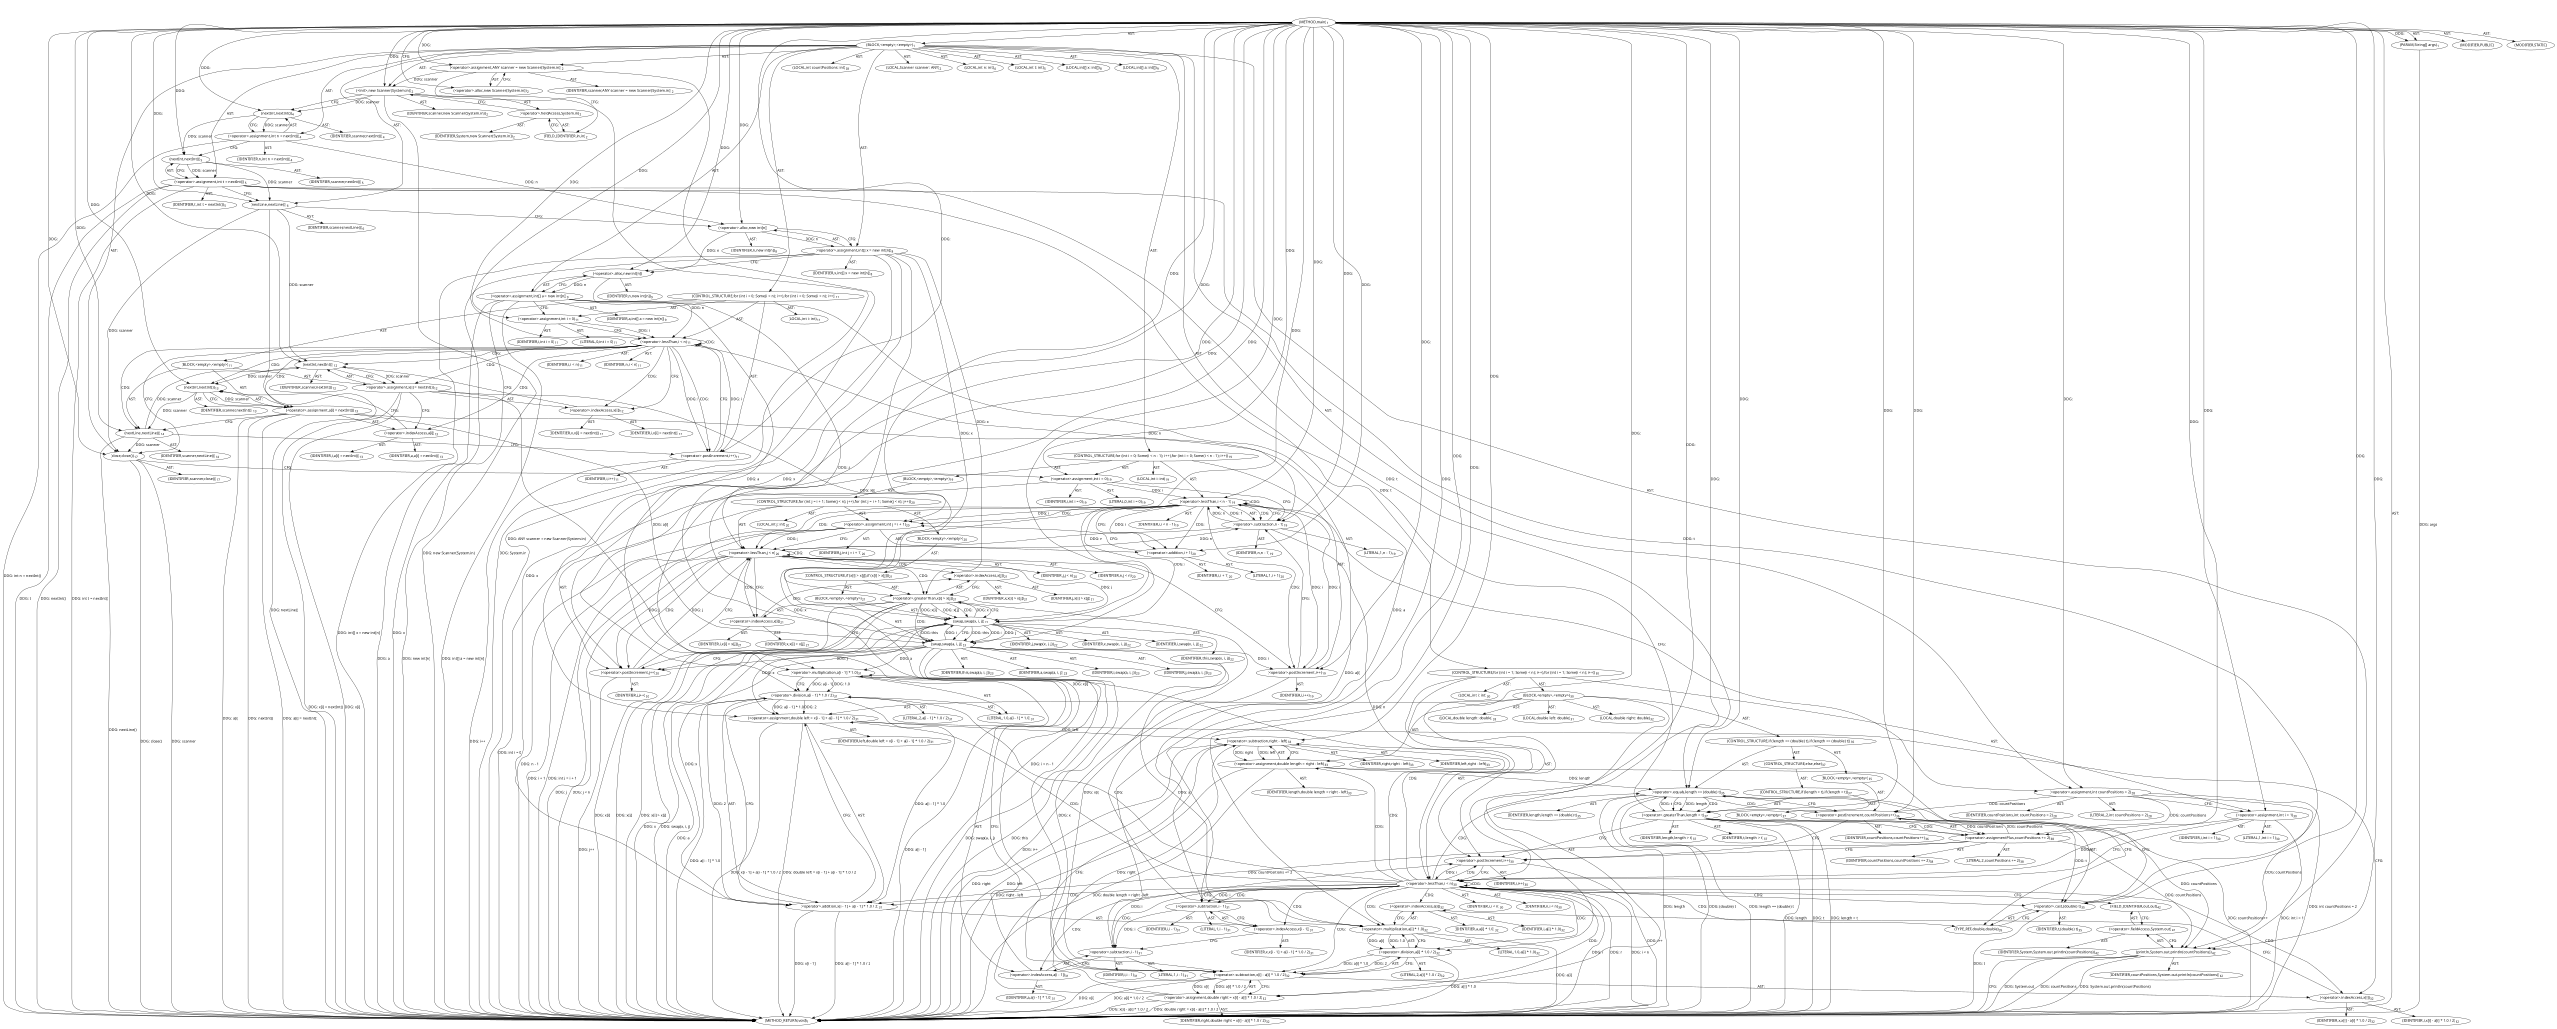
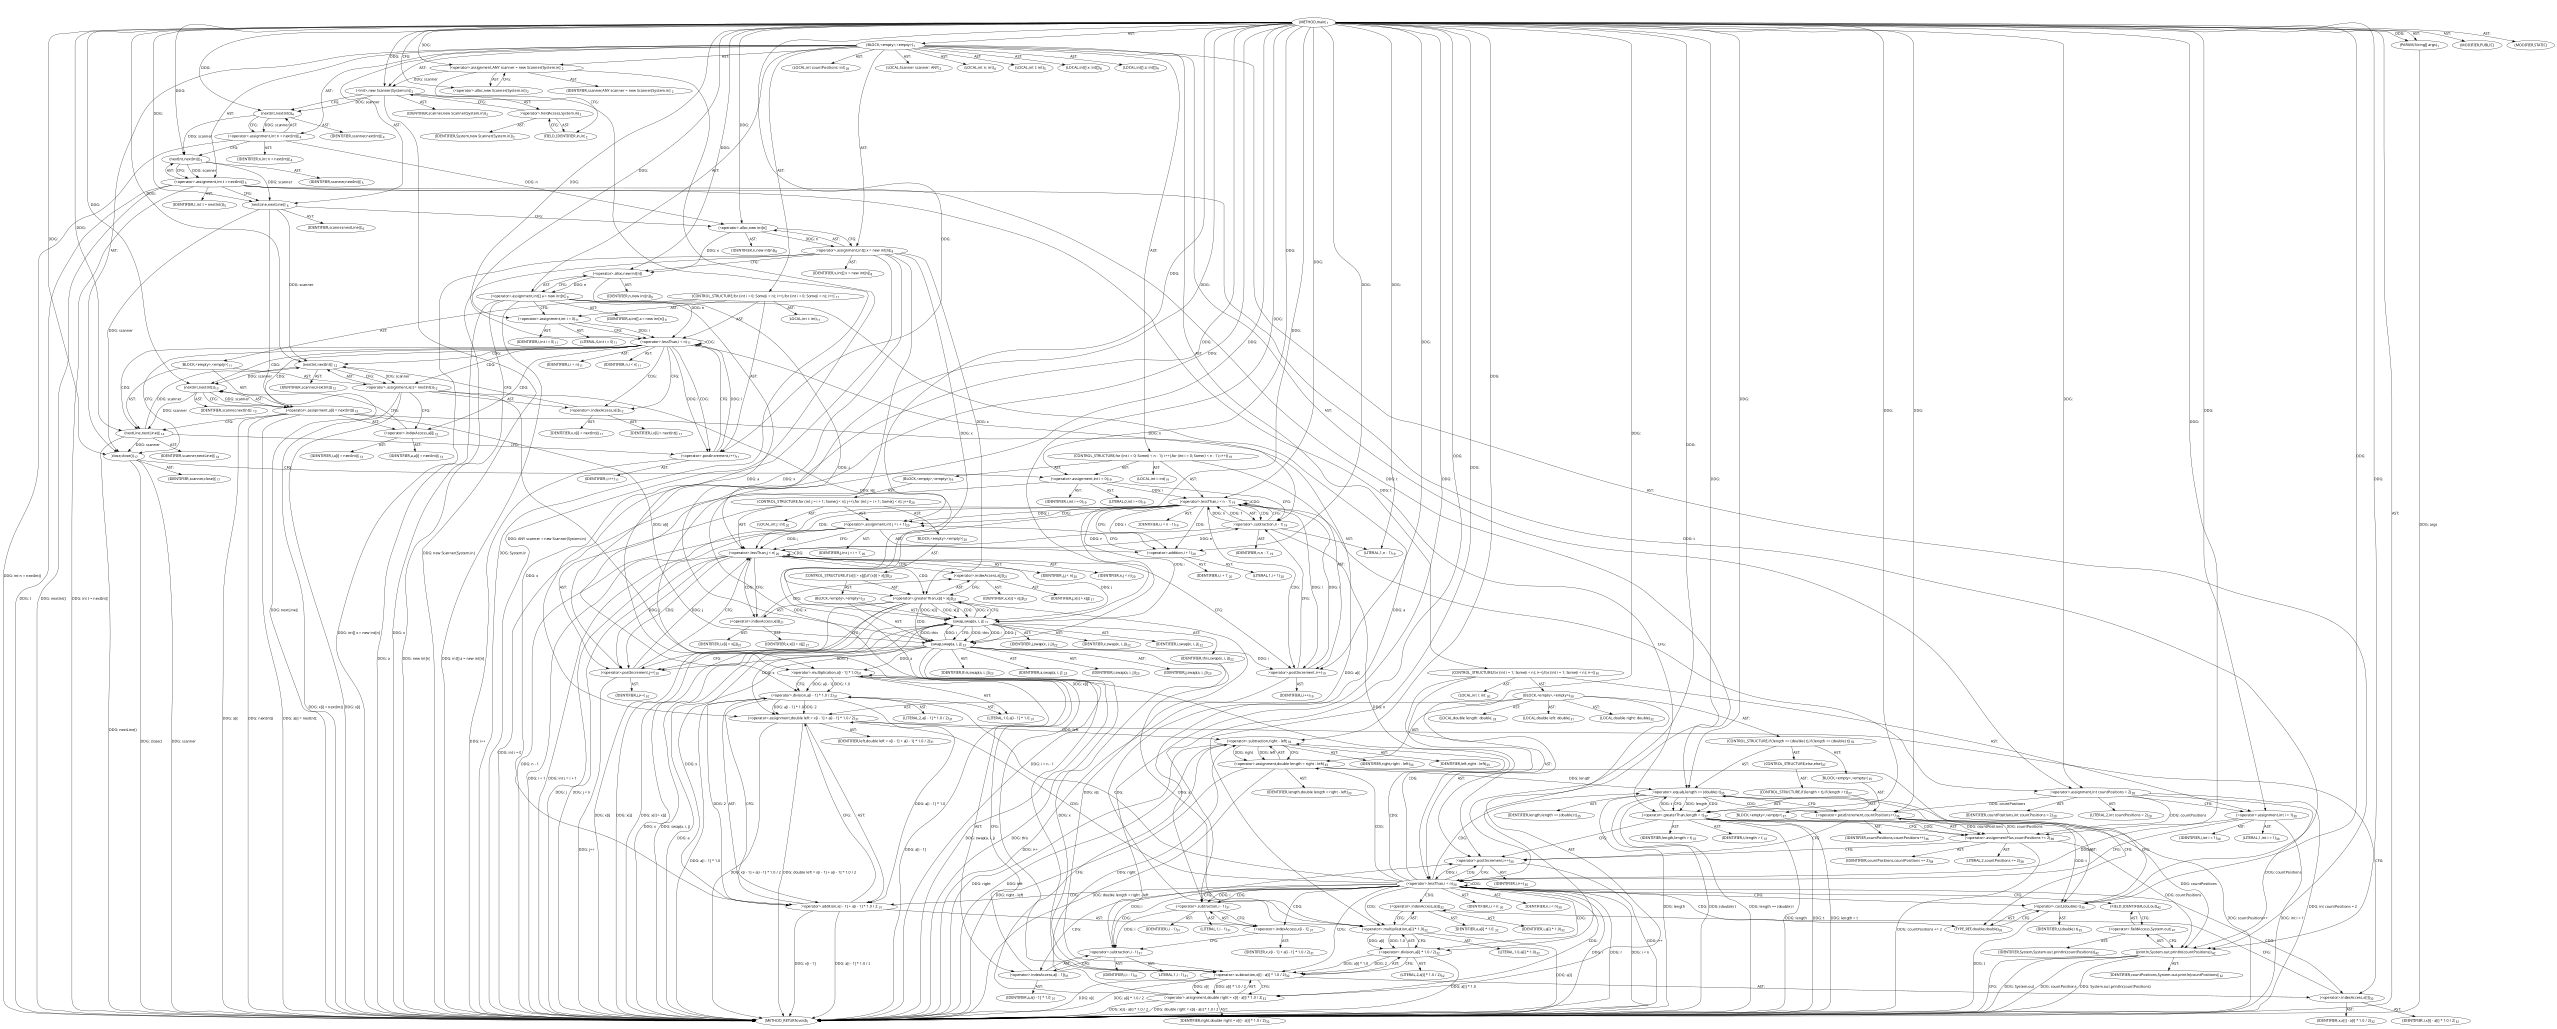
edge "(METHOD,main)" -> "(<operator>.subtraction,n - 1)": now "(METHOD,main)" -> "(LITERAL,1,n - 1)"
edge "(<operator>.assignmentPlus,countPositions += 2)" -> "(<operator>.addition,x[i - 1] + a[i - 1] * 1.0 / 2)": now "(<operator>.assignmentPlus,countPositions += 2)" -> "(METHOD_RETURN,void)"
